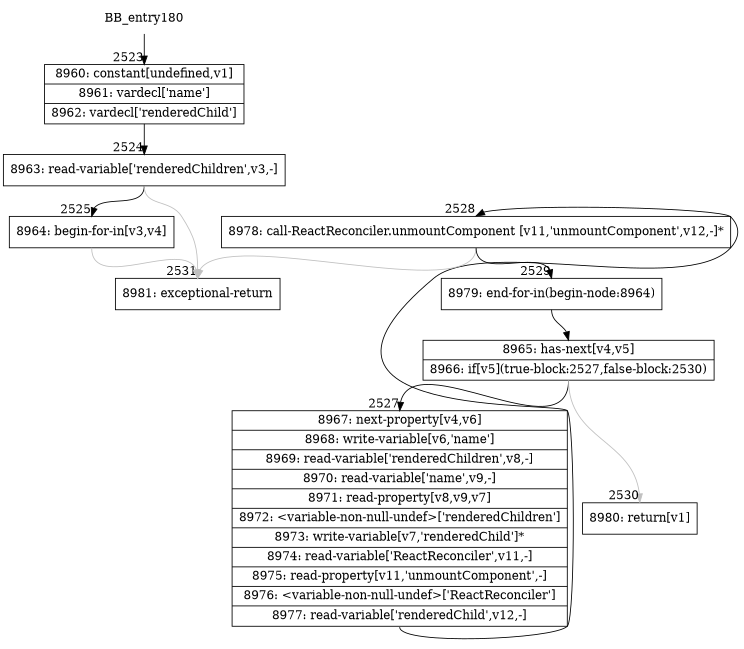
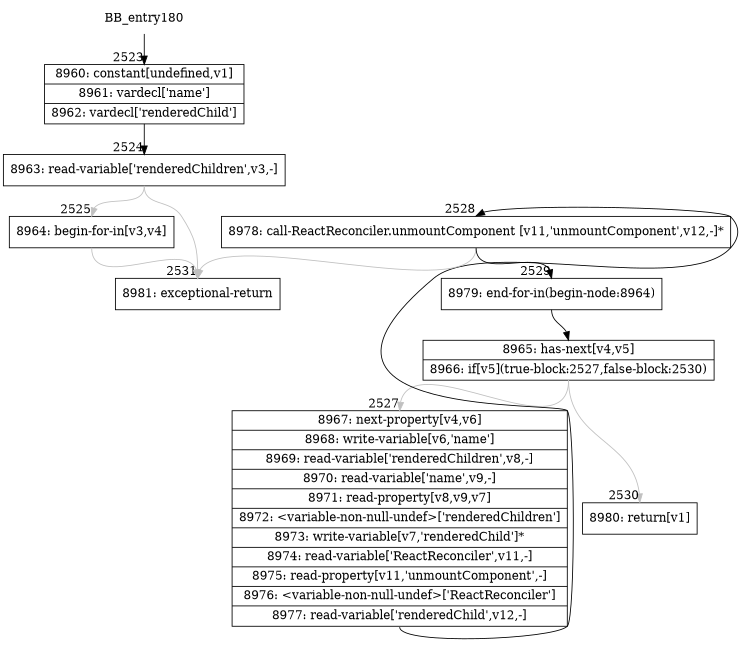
edge "8963: read-variable['renderedChildren',v3,-]" -> "8964: begin-for-in[v3,v4]": color black -> gray
edge "8965: has-next[v4,v5]" -> "8967: next-property[v4,v6]": color black -> gray
